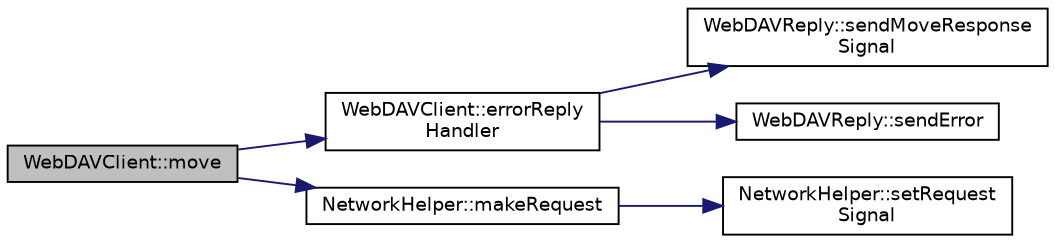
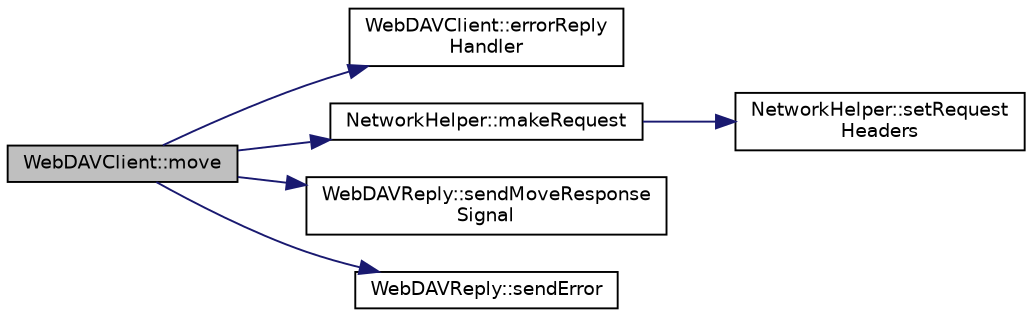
edge "WebDAVClient::errorReply Handler" -> "WebDAVReply::sendMoveResponse Signal": now "WebDAVClient::move" -> "WebDAVReply::sendMoveResponse Signal"
edge "WebDAVClient::errorReply Handler" -> "WebDAVReply::sendError": now "WebDAVClient::move" -> "WebDAVReply::sendError"
node "NetworkHelper::setRequest Signal": label "NetworkHelper::setRequest Signal" -> "NetworkHelper::setRequest Headers"
